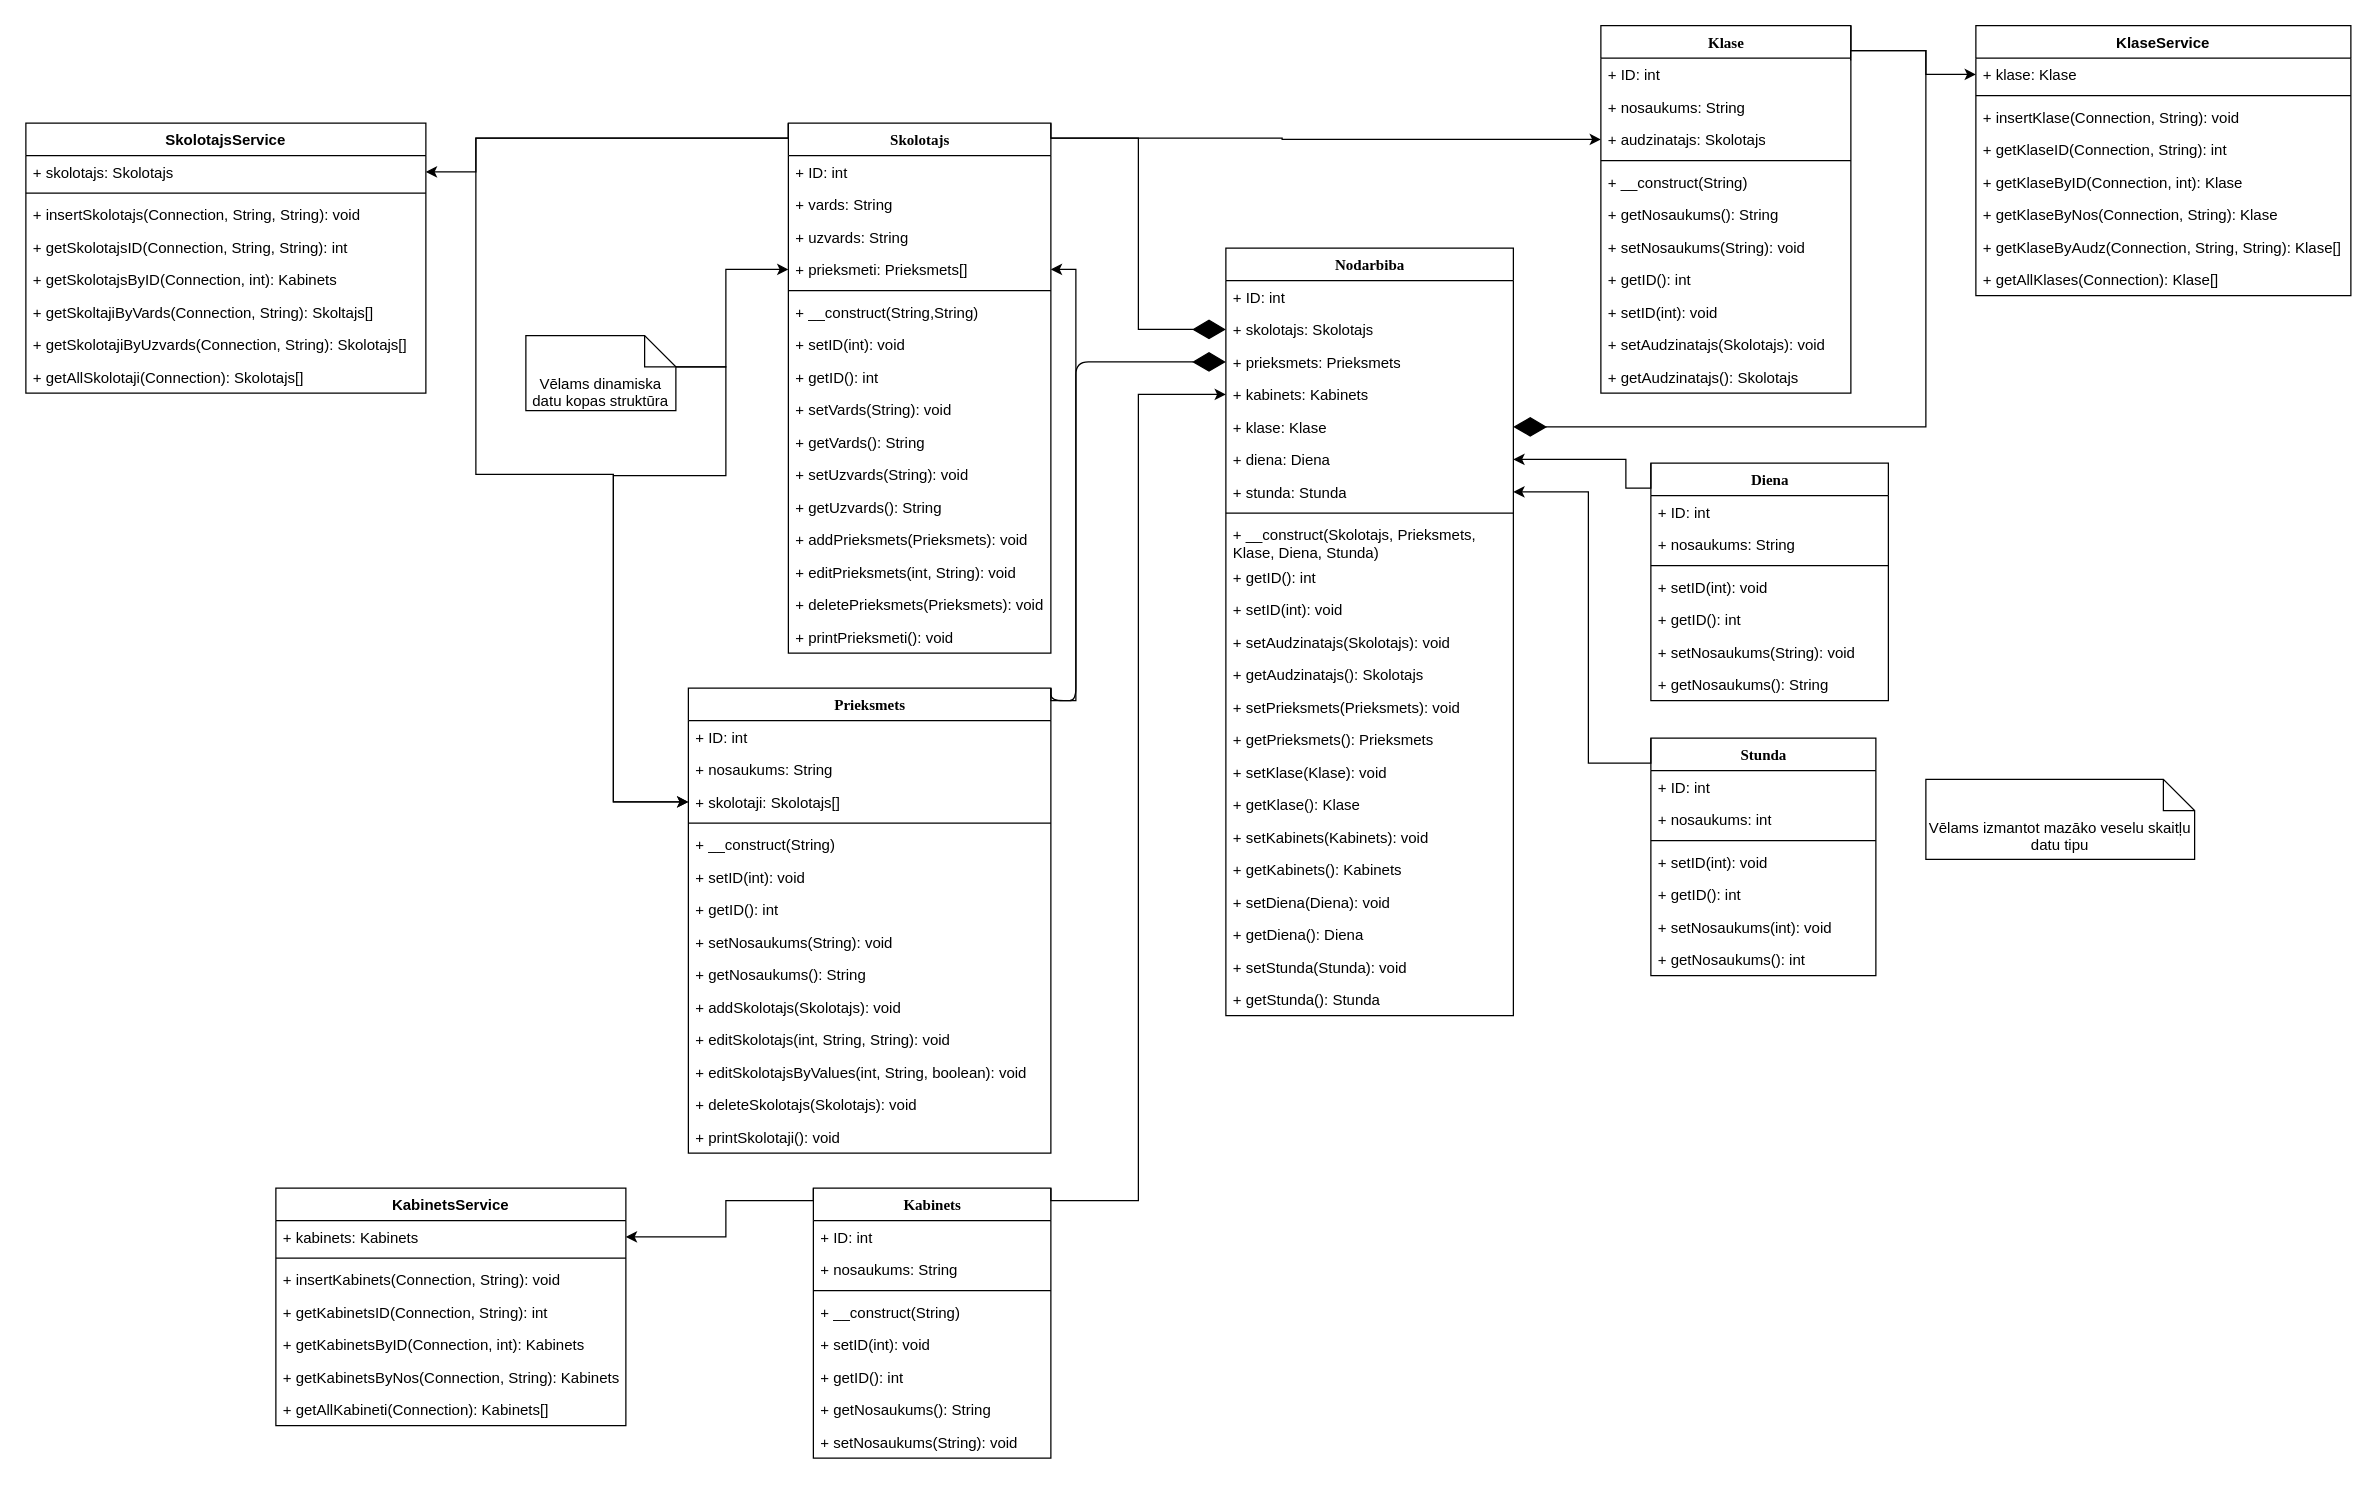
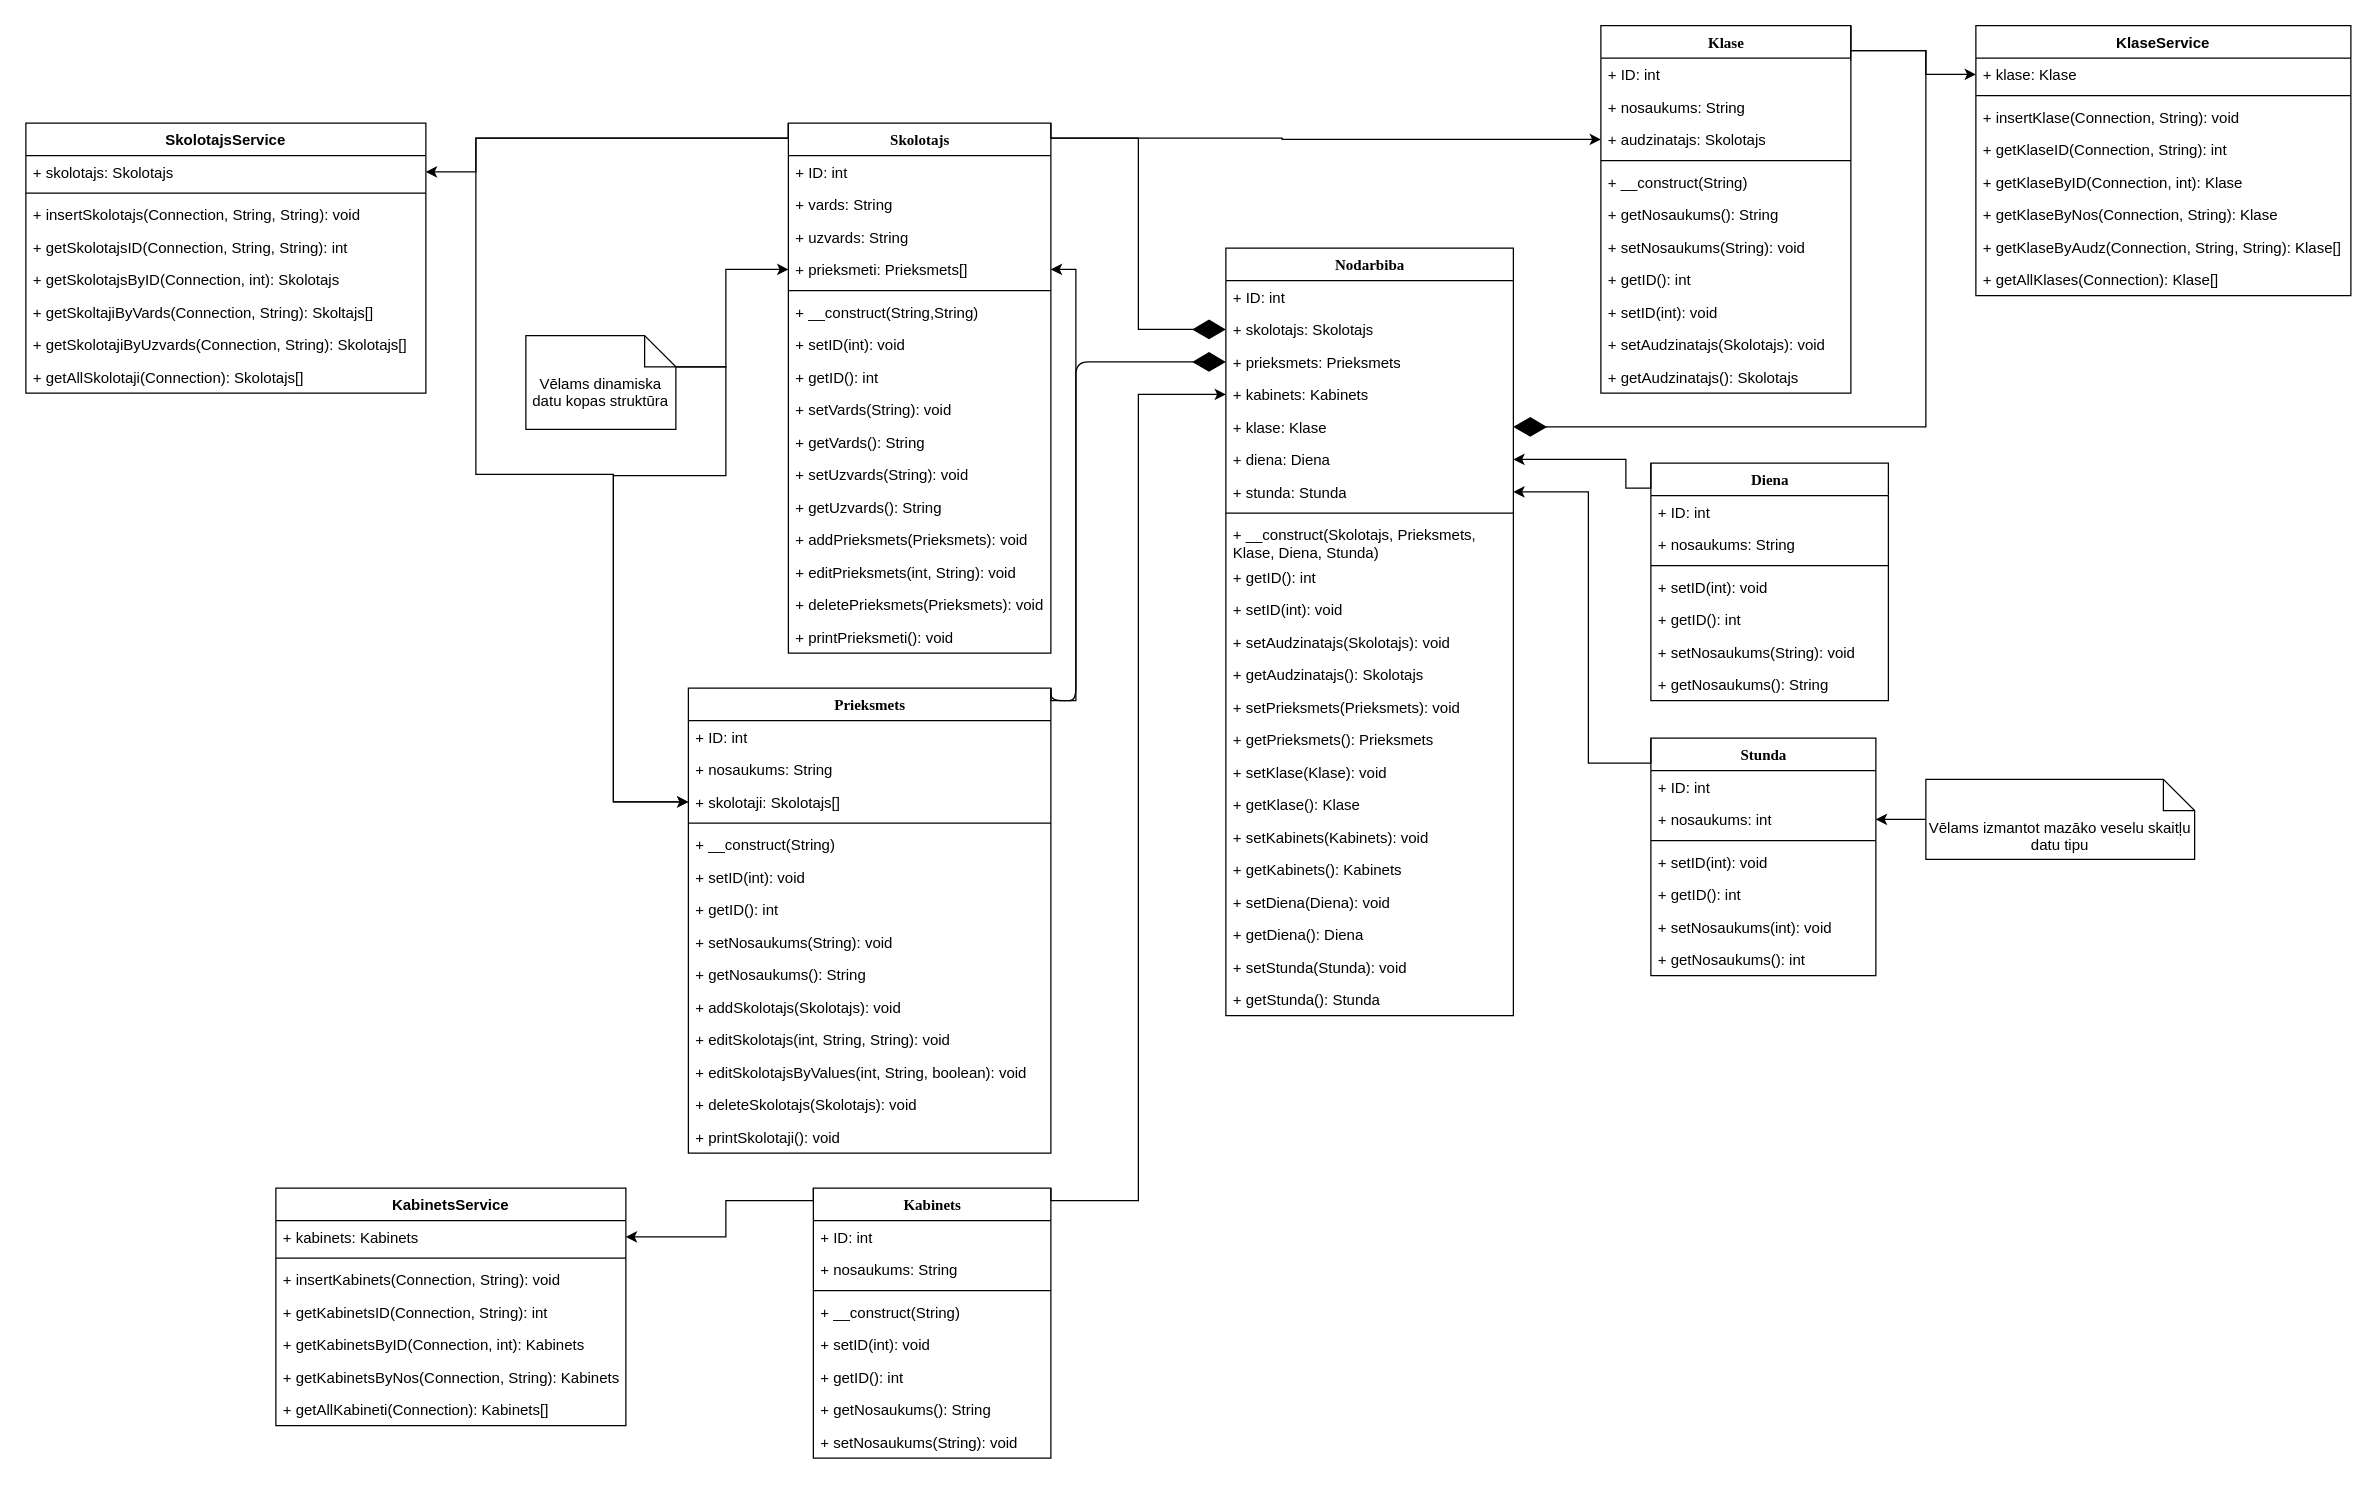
node "+ getSkolotajsByID(Connection, int): Kabinets": label "+ getSkolotajsByID(Connection, int): Kabinets" -> "+ getSkolotajsByID(Connection, int): Skolotajs"
node "Vēlams dinamiska datu kopas struktūra": size 150x75 -> 150x94
edge "Vēlams izmantot mazāko veselu skaitļu datu tipu" -> "+ nosaukums: int": added
